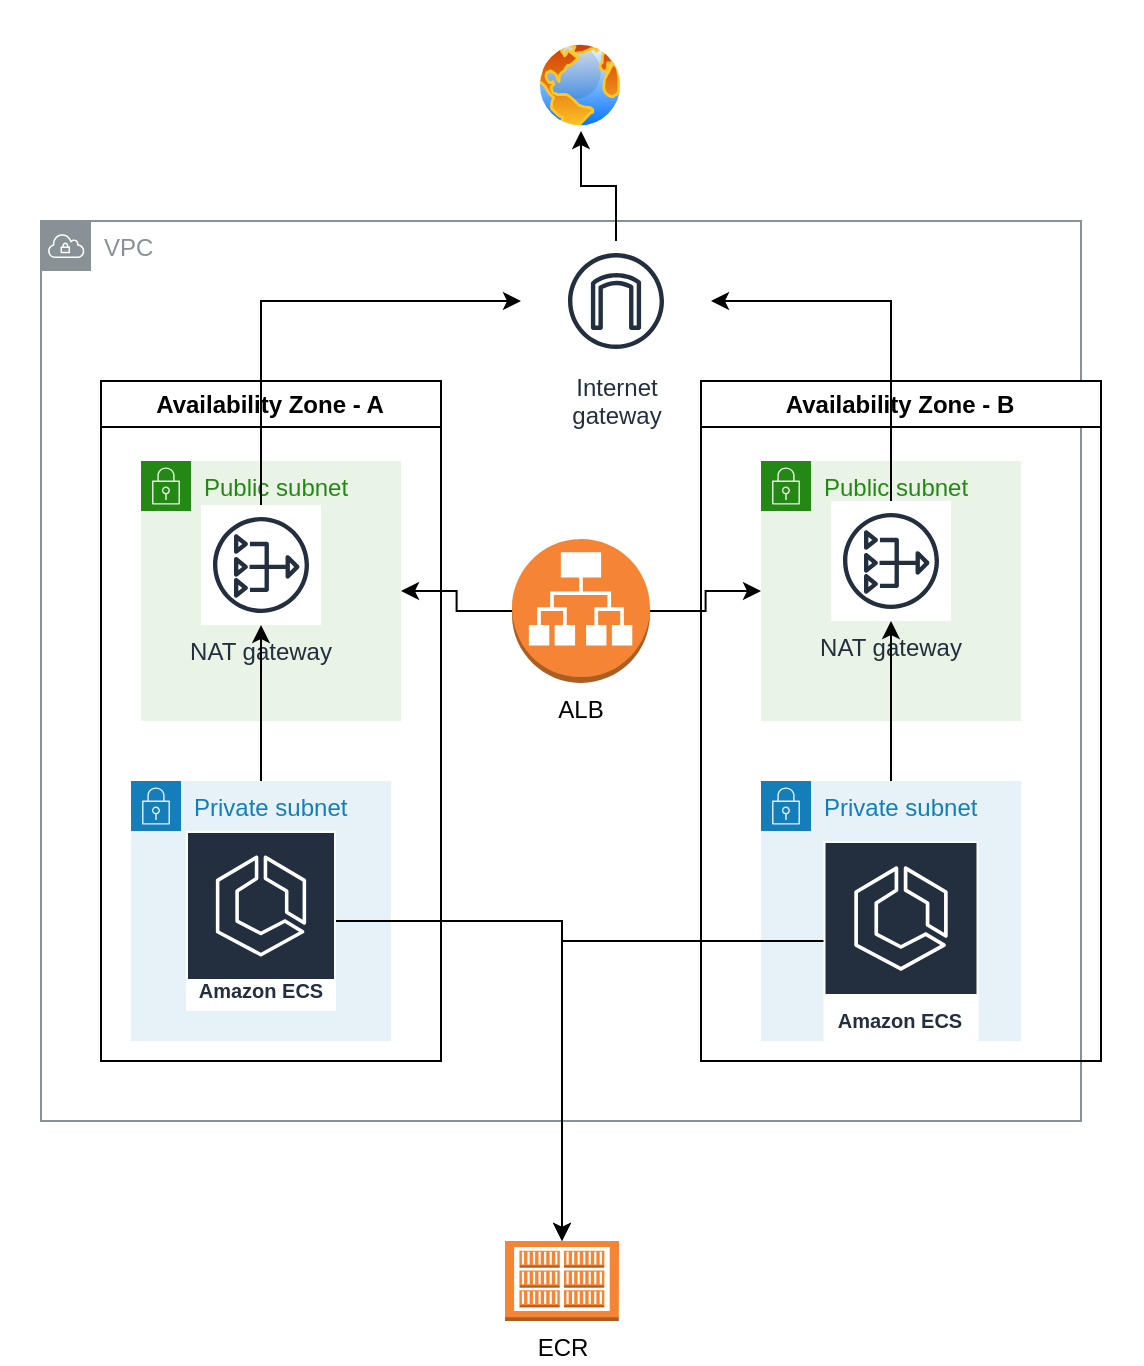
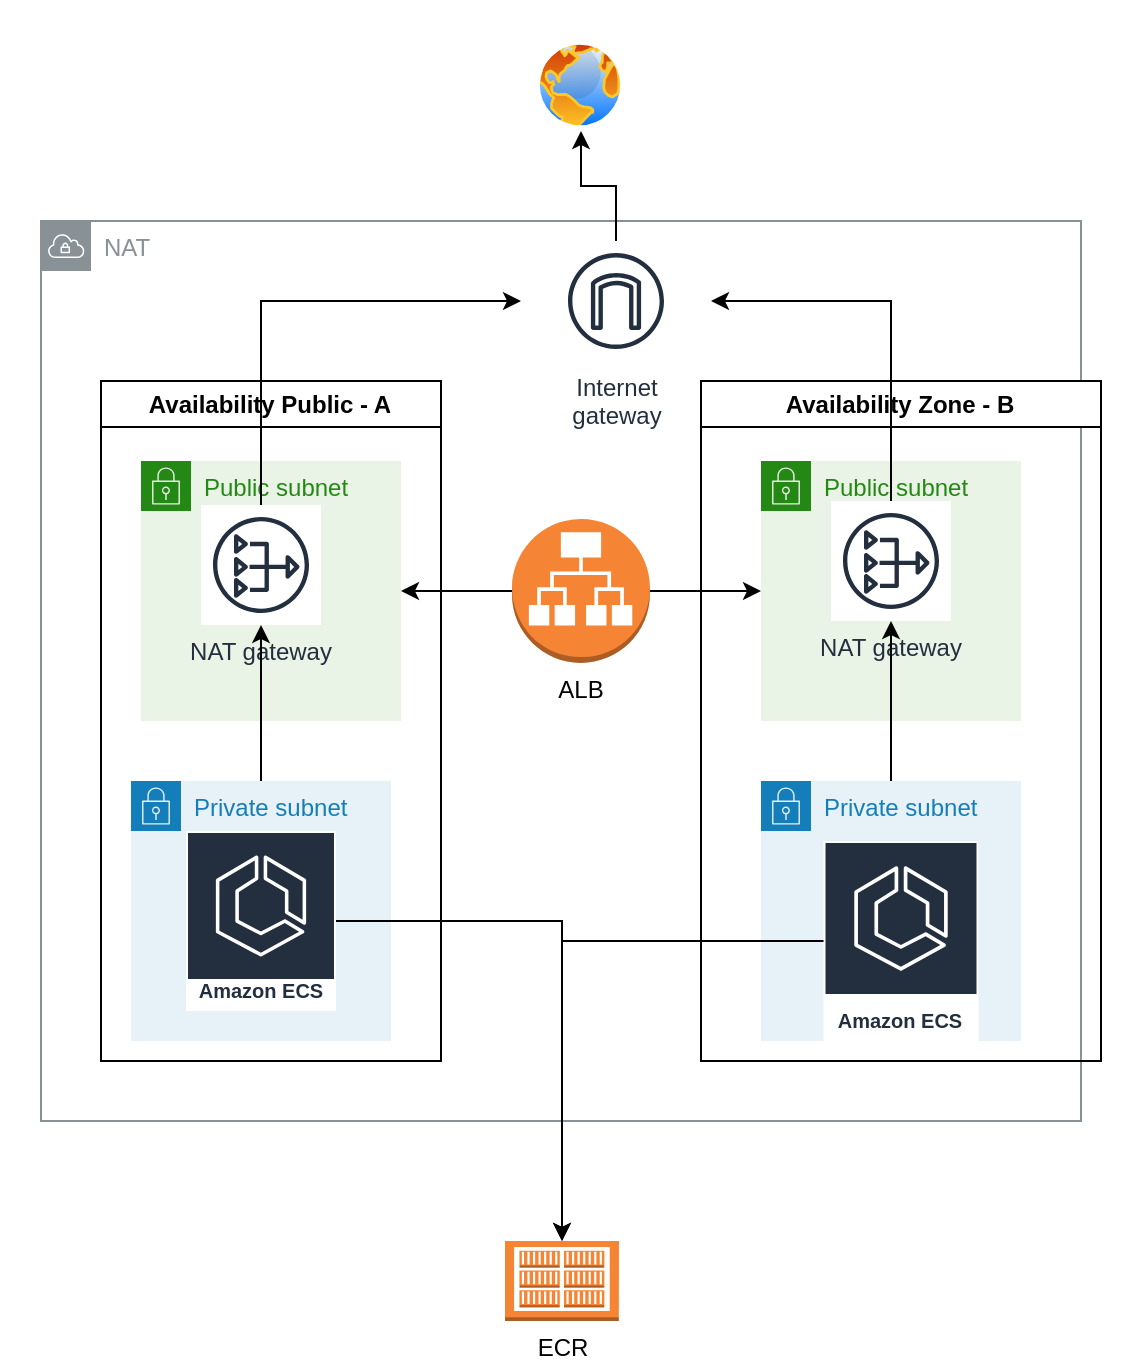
node "VPC": label "VPC" -> "NAT"
node "Availability Zone - A": label "Availability Zone - A" -> "Availability Public - A"
node "ALB": moved (581, 611) -> (581, 591)
